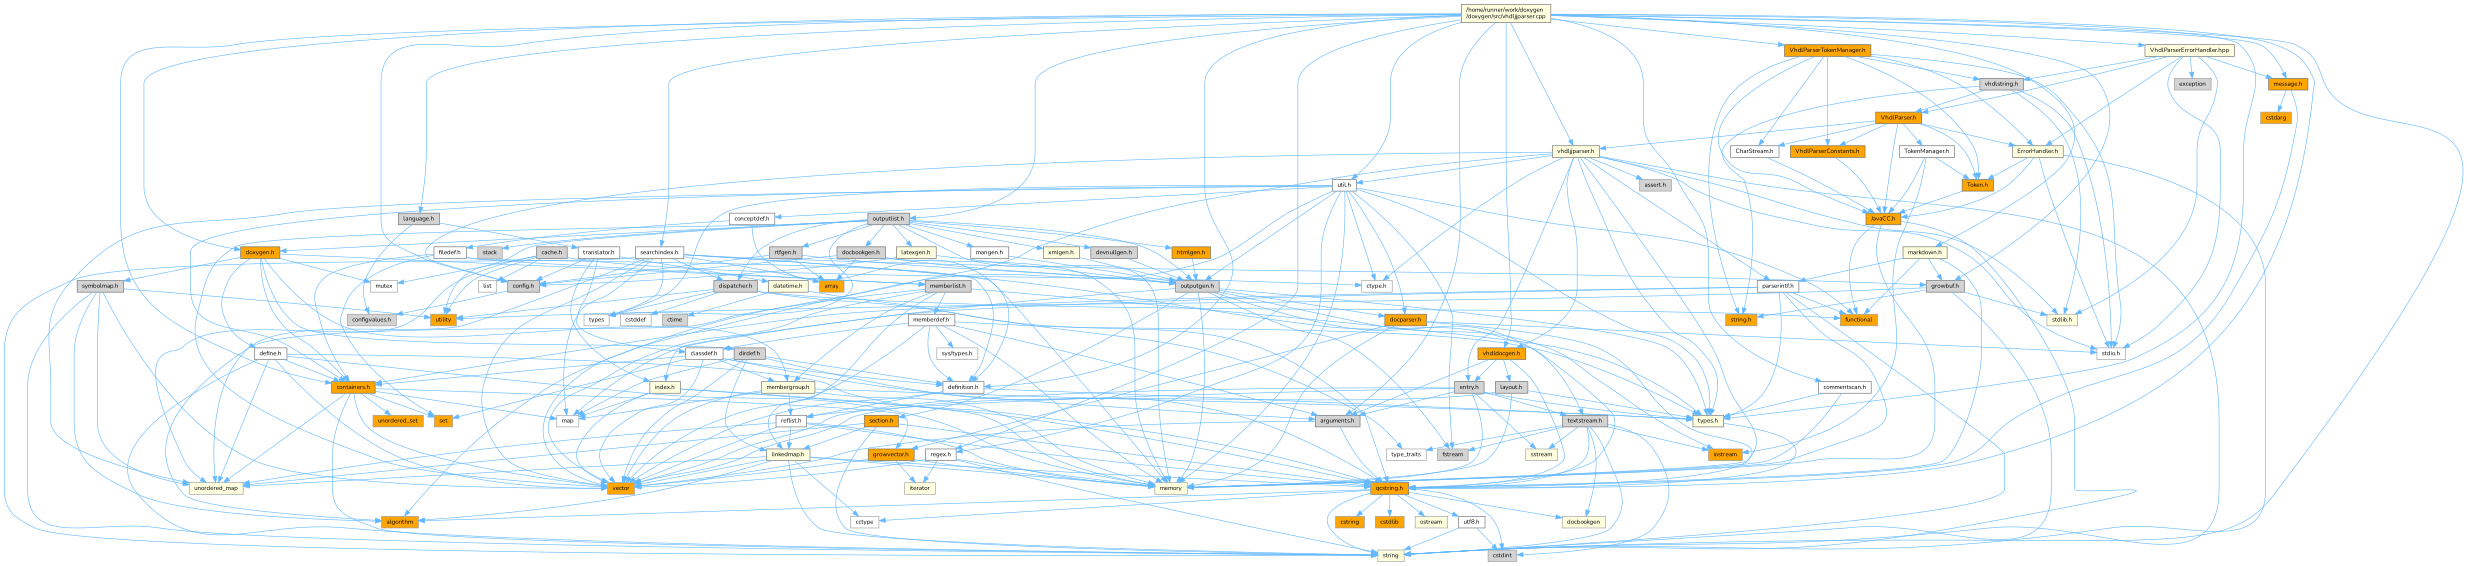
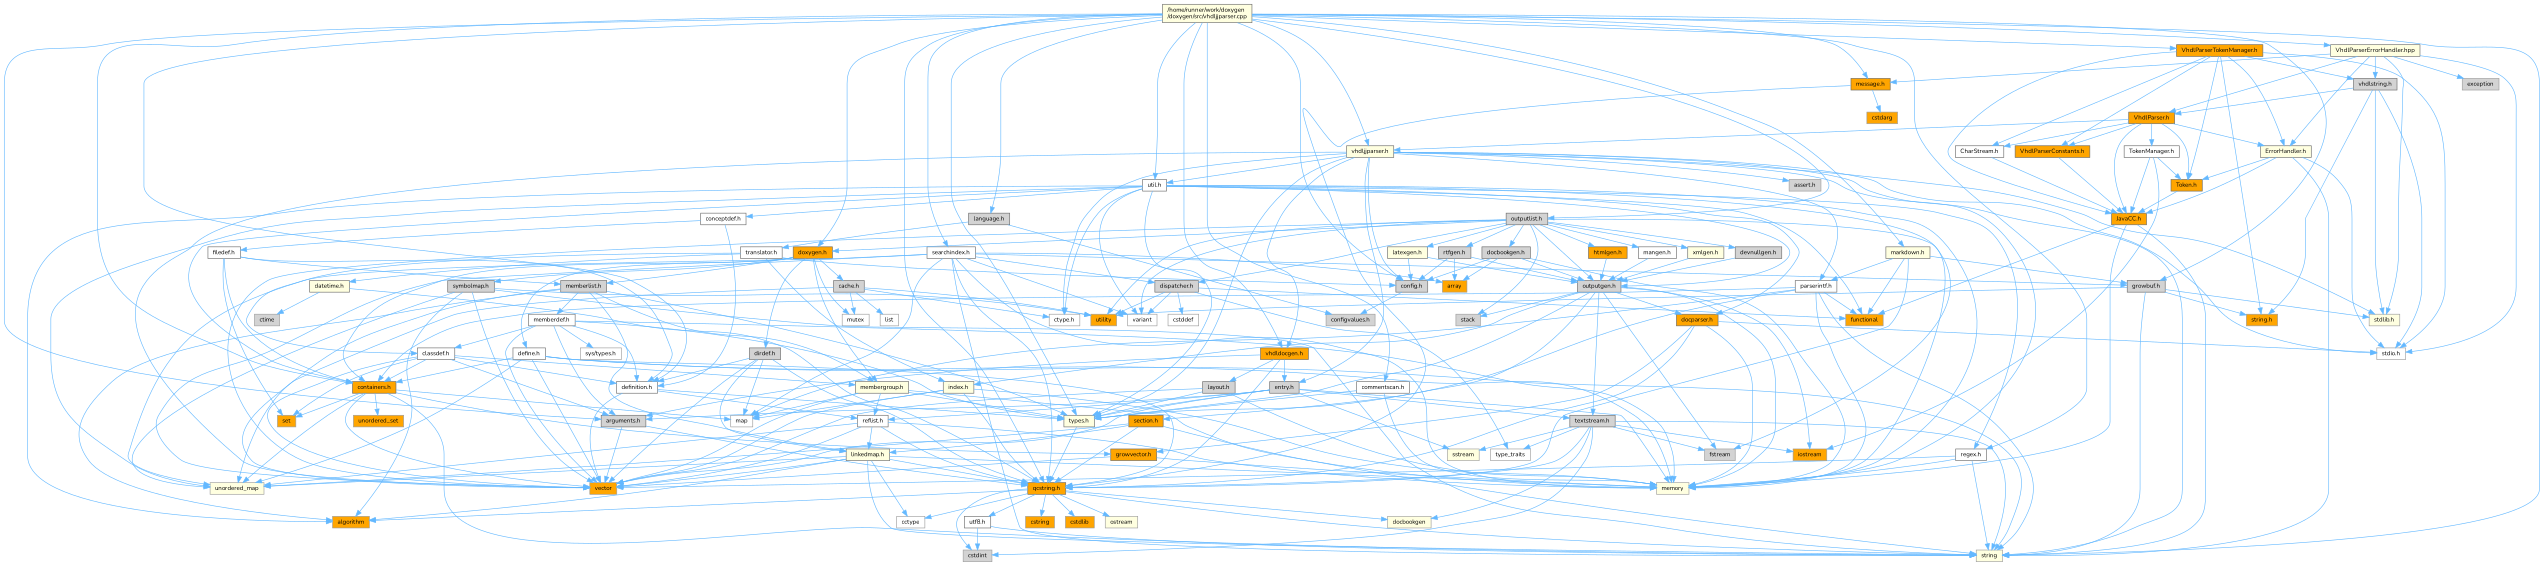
edge "doxygen.h" -> "cache.h": added
edge "outputgen.h" -> "stack": added
node "types": label "types" -> "variant"
node "iterator": removed
